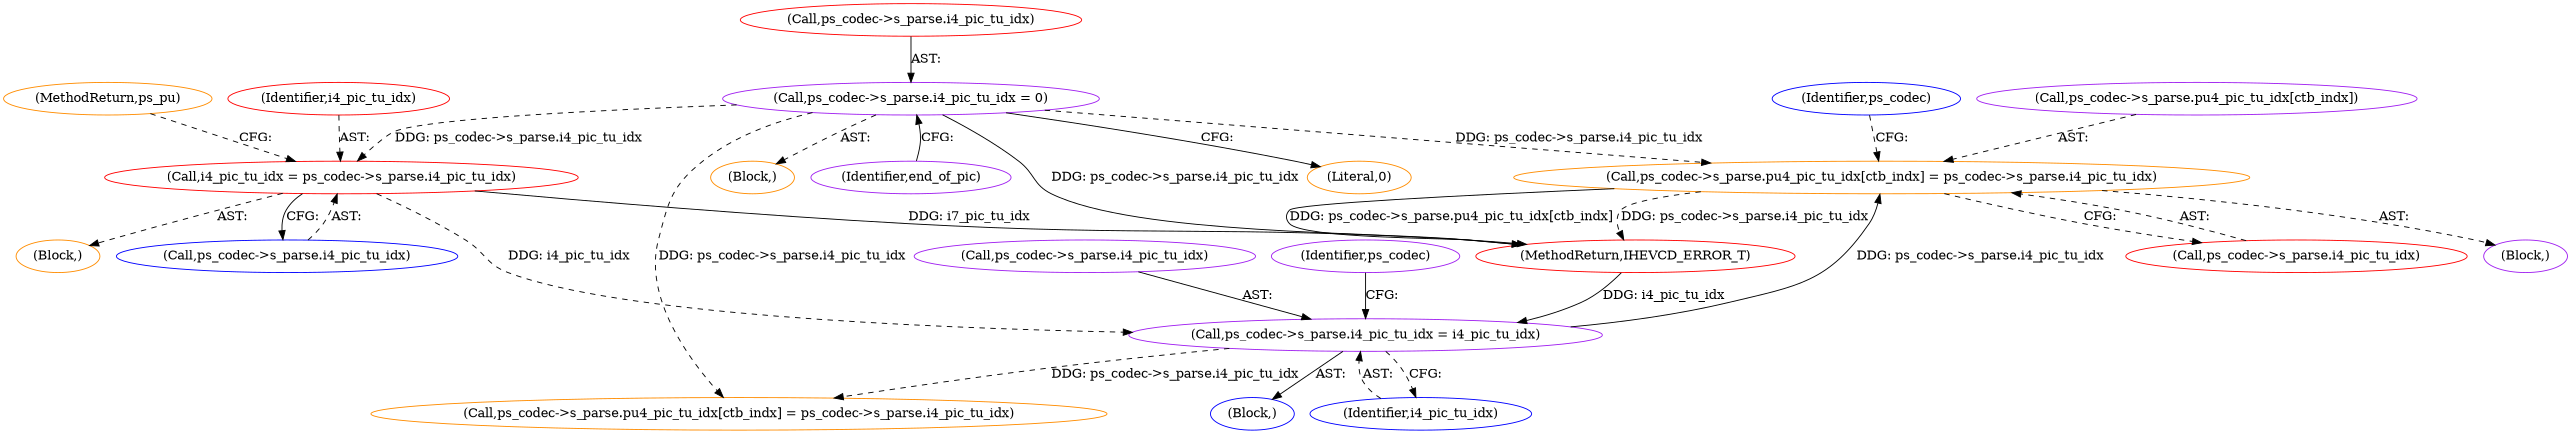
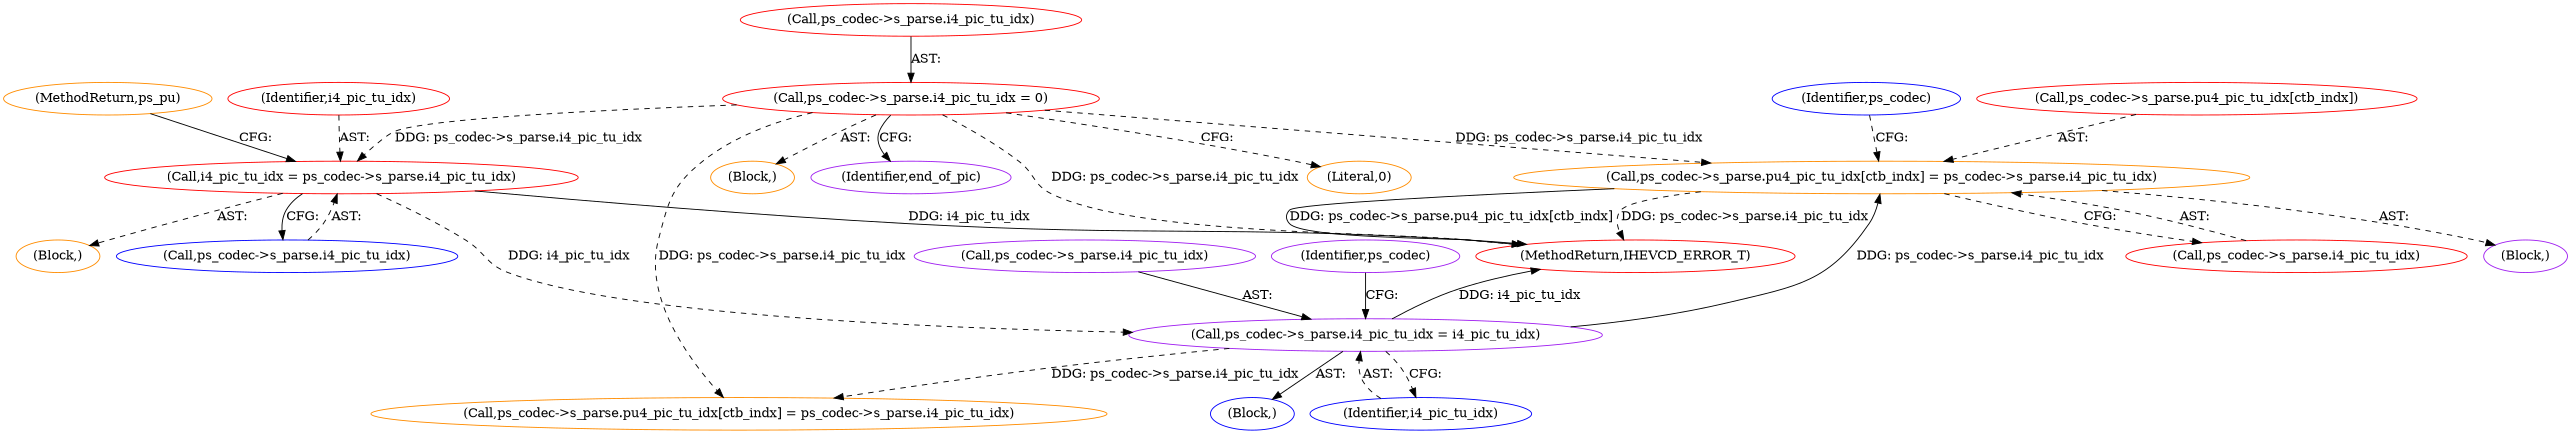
node "(Call,ps_codec->s_parse.i4_pic_tu_idx = 0)": color purple -> red
node "(Call,ps_codec->s_parse.pu4_pic_tu_idx[ctb_indx])": color purple -> red
edge "(MethodReturn,ps_pu)" -> "(Call,i4_pic_tu_idx = ps_codec->s_parse.i4_pic_tu_idx)": style dashed -> solid
edge "(Call,ps_codec->s_parse.i4_pic_tu_idx = 0)" -> "(Literal,0)": style solid -> dashed
edge "(Identifier,end_of_pic)" -> "(Call,ps_codec->s_parse.i4_pic_tu_idx = 0)": reversed
edge "(Call,i4_pic_tu_idx = ps_codec->s_parse.i4_pic_tu_idx)" -> "(MethodReturn,IHEVCD_ERROR_T)": label "DDG: i7_pic_tu_idx" -> "DDG: i4_pic_tu_idx"
edge "(Call,ps_codec->s_parse.i4_pic_tu_idx = 0)" -> "(MethodReturn,IHEVCD_ERROR_T)": style solid -> dashed
edge "(MethodReturn,IHEVCD_ERROR_T)" -> "(Call,ps_codec->s_parse.i4_pic_tu_idx = i4_pic_tu_idx)": reversed
